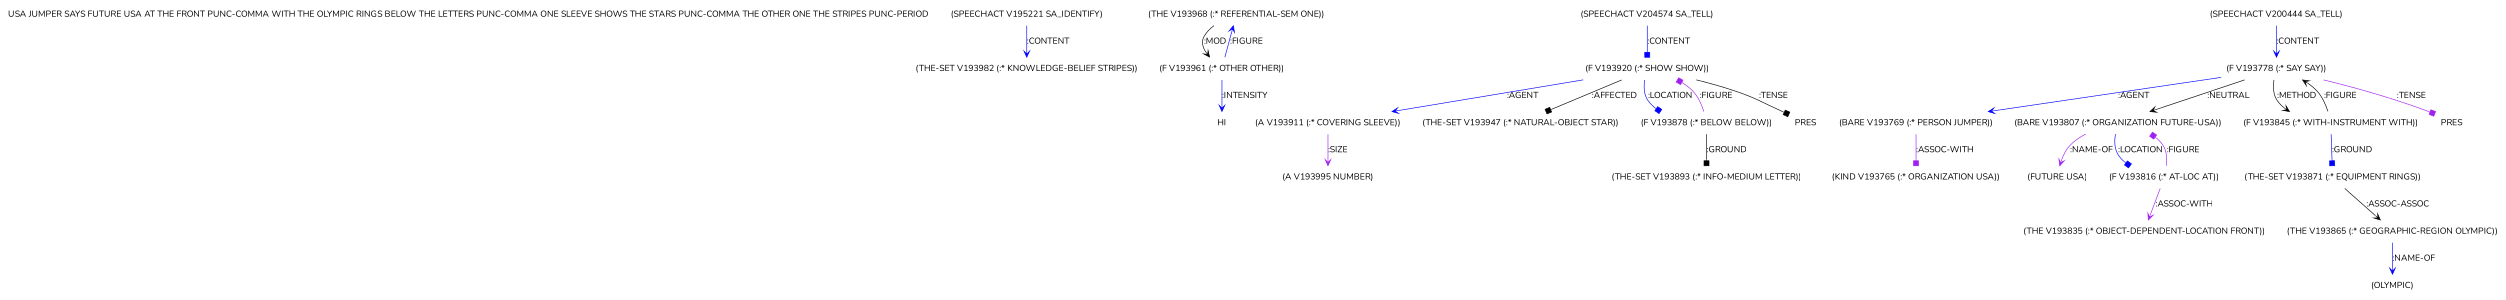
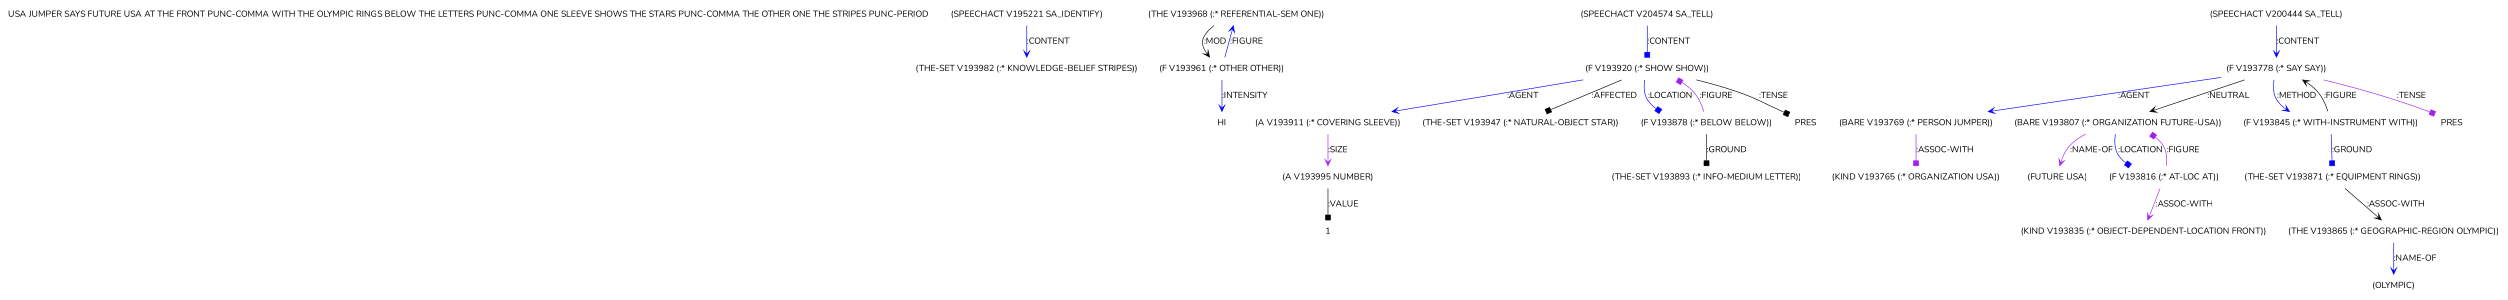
edge "(F V193778 (:* SAY SAY))" -> "(F V193845 (:* WITH-INSTRUMENT WITH))": color black -> blue
edge "(THE-SET V193871 (:* EQUIPMENT RINGS))" -> "(THE V193865 (:* GEOGRAPHIC-REGION OLYMPIC))": label ":ASSOC-ASSOC" -> ":ASSOC-WITH"
node "1": added
node "(THE V193835 (:* OBJECT-DEPENDENT-LOCATION FRONT))": label "(THE V193835 (:* OBJECT-DEPENDENT-LOCATION FRONT))" -> "(KIND V193835 (:* OBJECT-DEPENDENT-LOCATION FRONT))"
